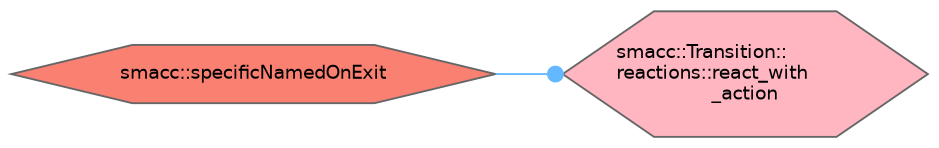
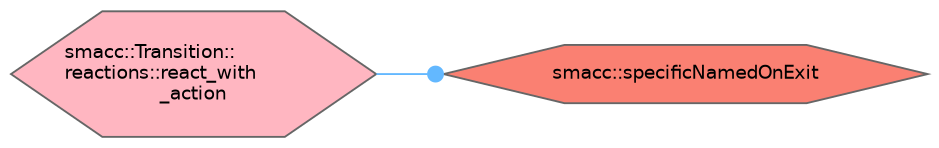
edge "smacc::specificNamedOnExit" -> "smacc::Transition:: reactions::react_with _action": reversed
